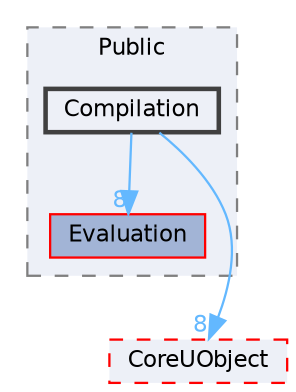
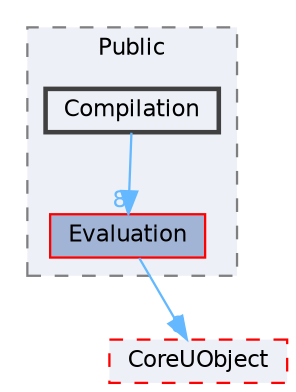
edge "Compilation" -> "CoreUObject": now "Evaluation" -> "CoreUObject"
